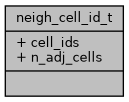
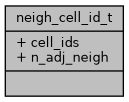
node "neigh_cell_id_t": text "+ n_adj_cells" -> "+ n_adj_neigh"
